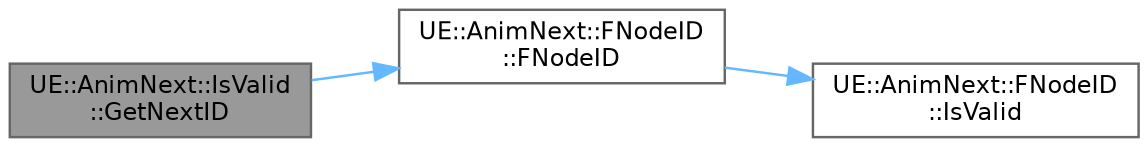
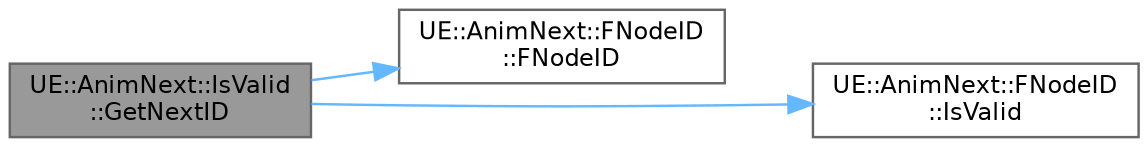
edge "UE::AnimNext::FNodeID ::FNodeID" -> "UE::AnimNext::FNodeID ::IsValid": now "UE::AnimNext::IsValid ::GetNextID" -> "UE::AnimNext::FNodeID ::IsValid"
